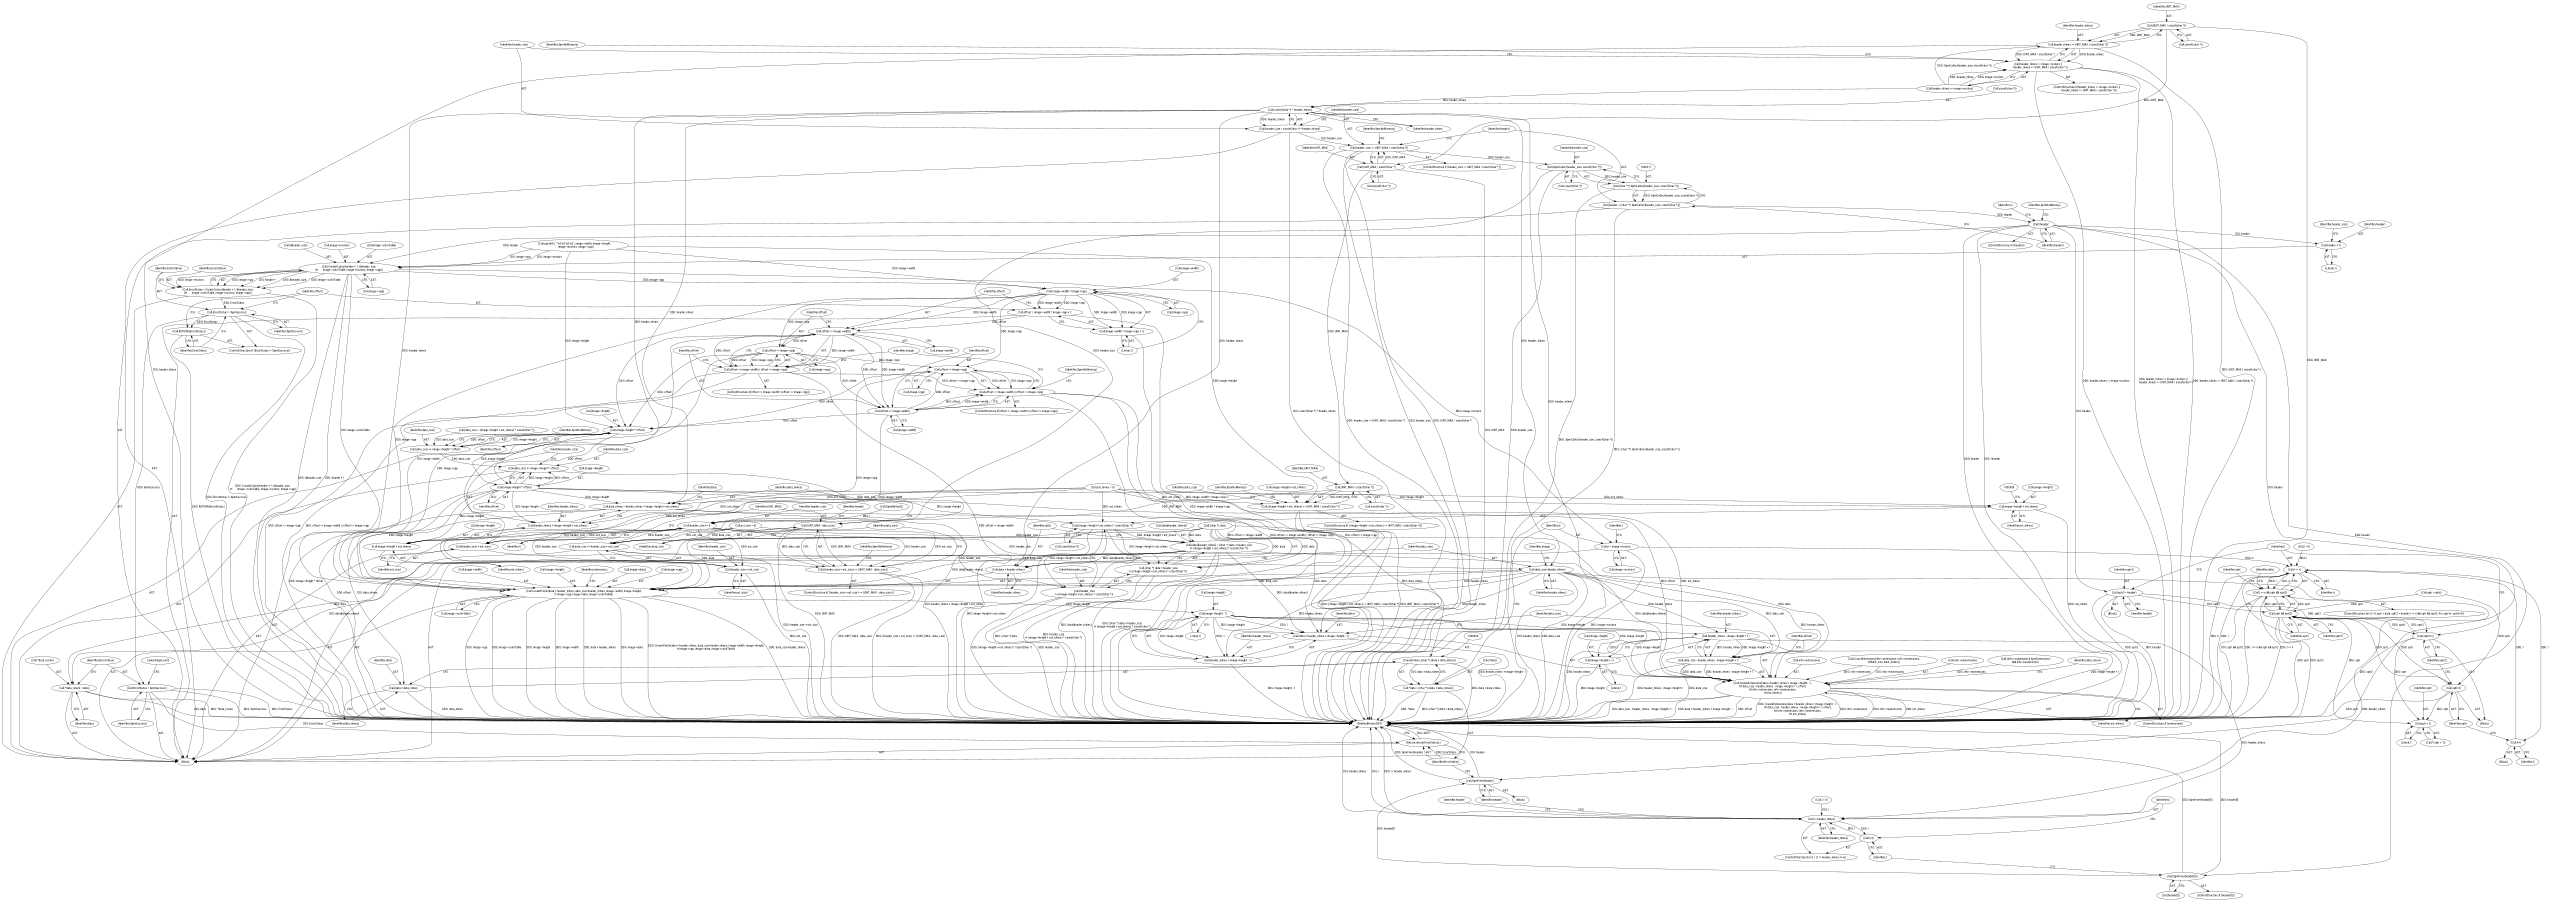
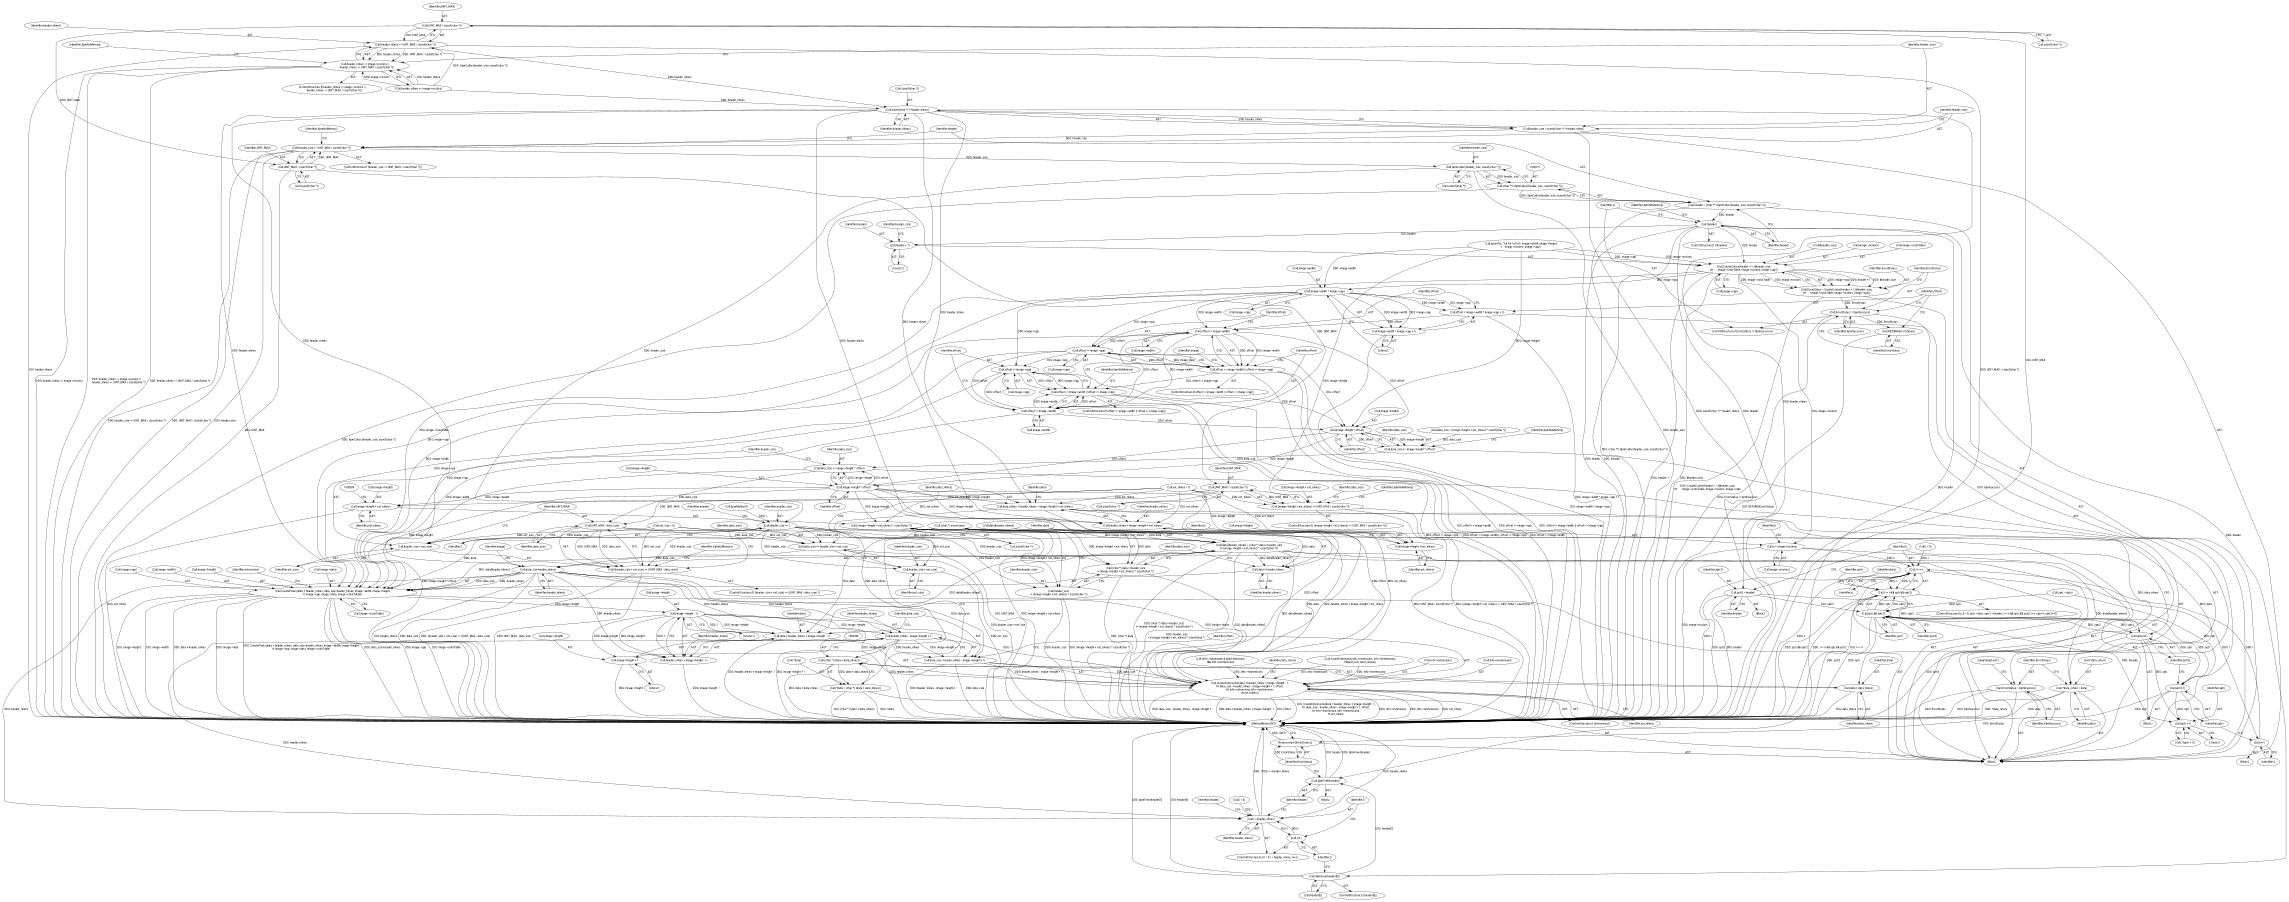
edge "(Call,header_nlines >= UINT_MAX / sizeof(char *))" -> "(Call,sizeof(char *) * header_nlines)": added, label "DDG: header_nlines"
edge "(Call,RETURN(ErrorStatus))" -> "(ControlStructure,if (ErrorStatus != XpmSuccess))": now "(Identifier,s)" -> "(ControlStructure,if (ErrorStatus != XpmSuccess))"
node "(Call,(char *) data)": label "(Call,(char *) data)" -> "(Call,(char *) extensions)"
node "(CreateColors,(char *) (data + data_nlines))": label "(CreateColors,(char *) (data + data_nlines))" -> "(Call,(char *) (data + data_nlines))"
edge "(Call,sptr && sptr2)" -> "(Call,sptr + 1)": label "DDG: sptr" -> "DDG: !header"
